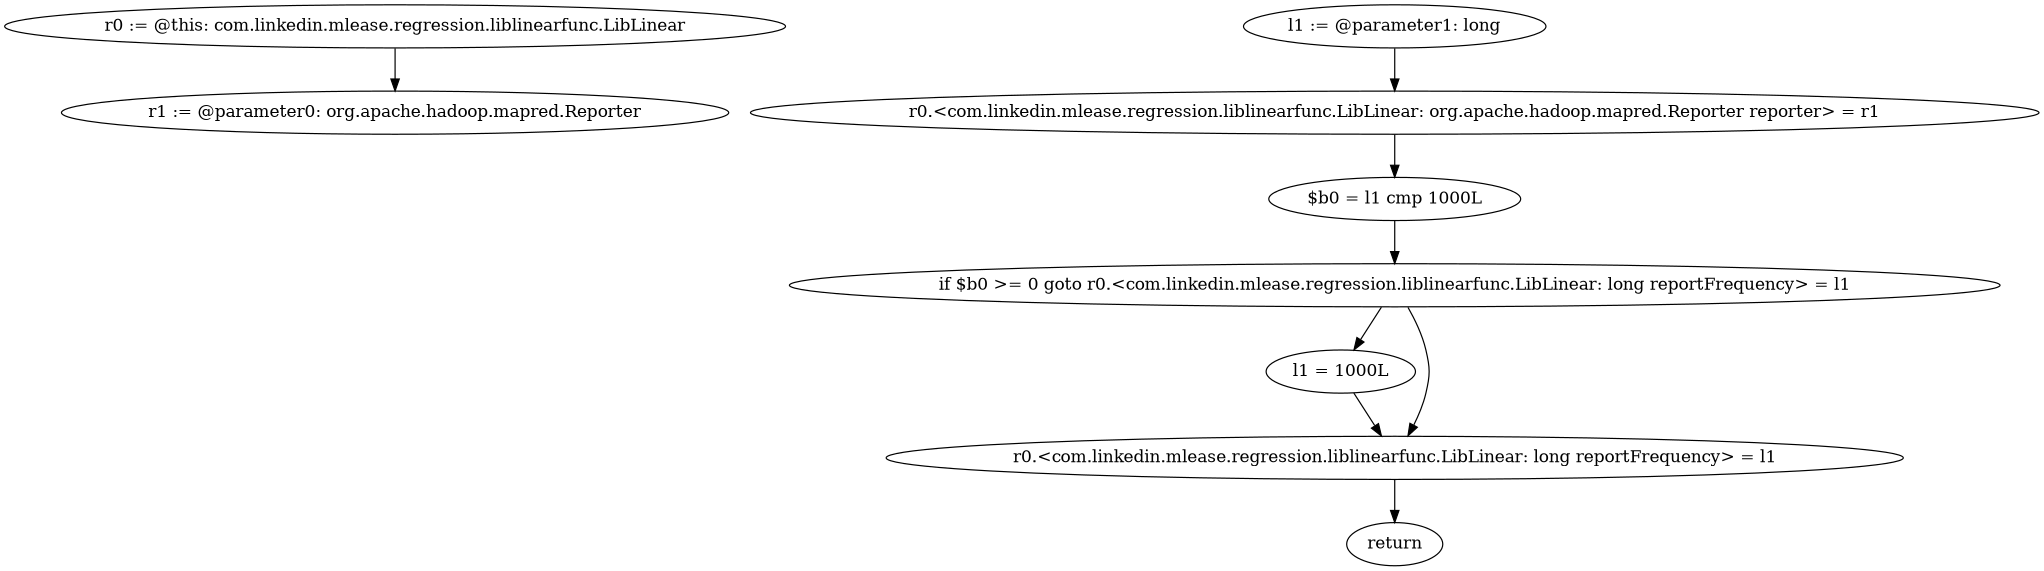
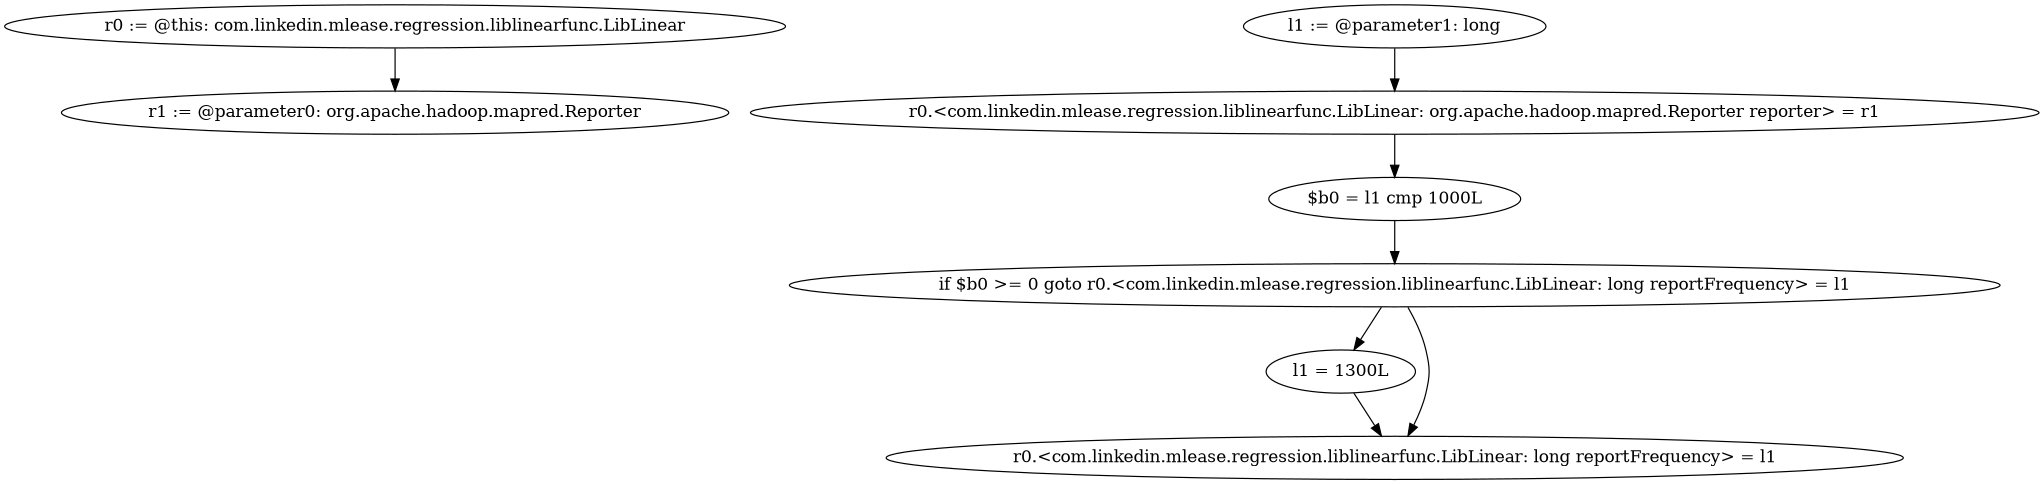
node "l1 = 1000L": label "l1 = 1000L" -> "l1 = 1300L"
node "return": removed
